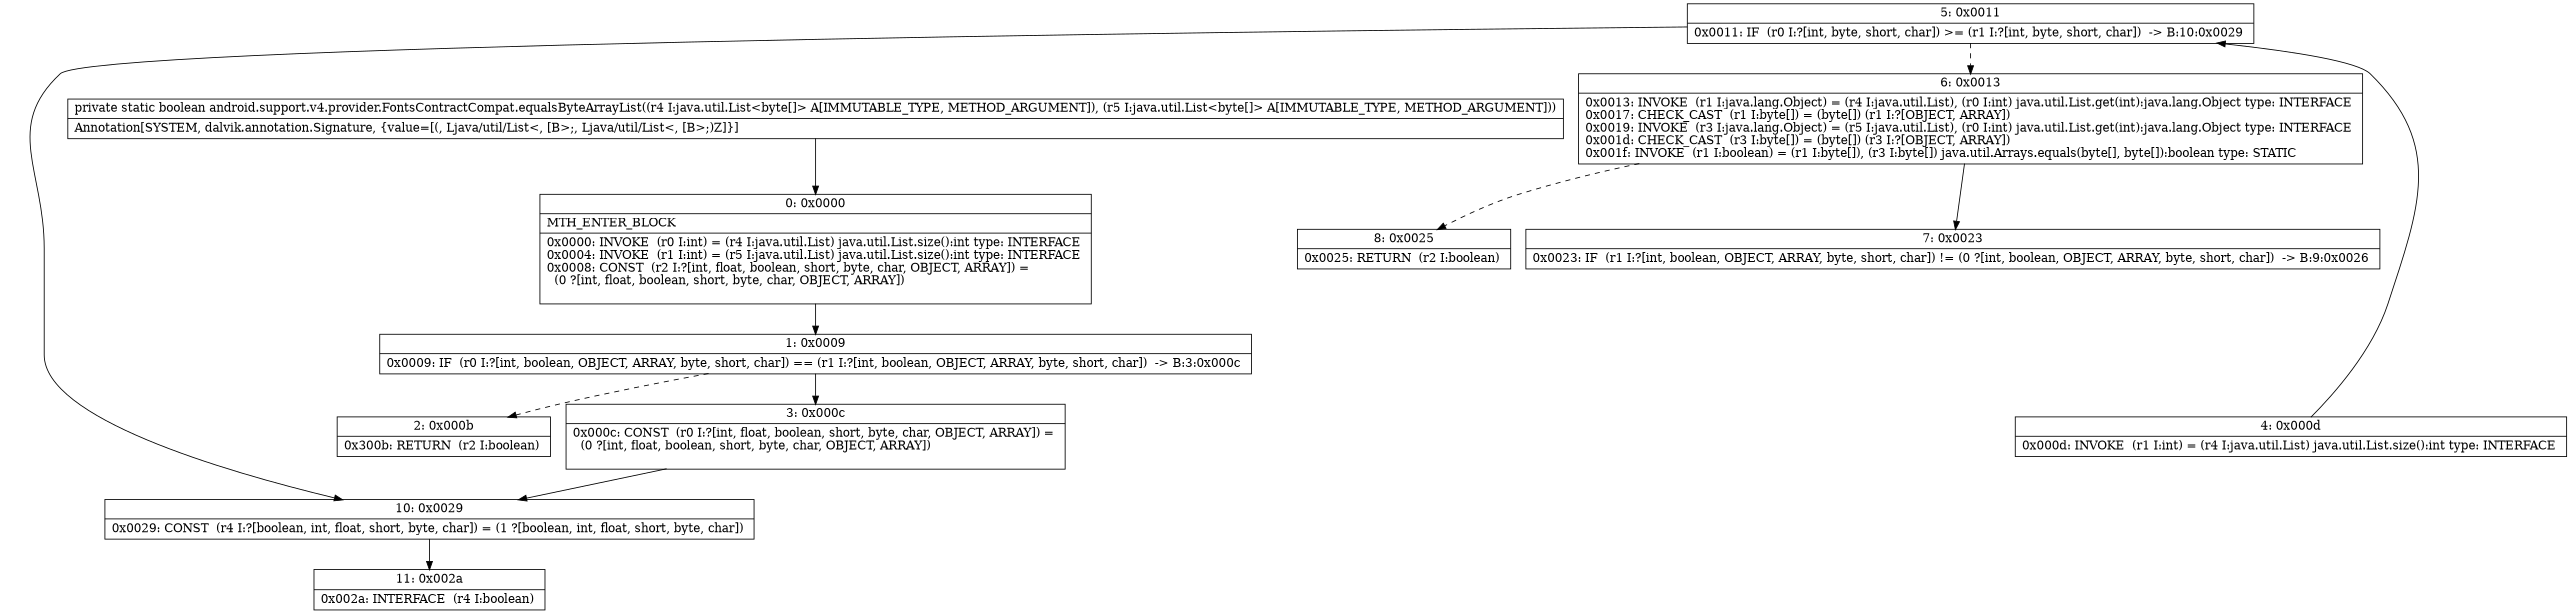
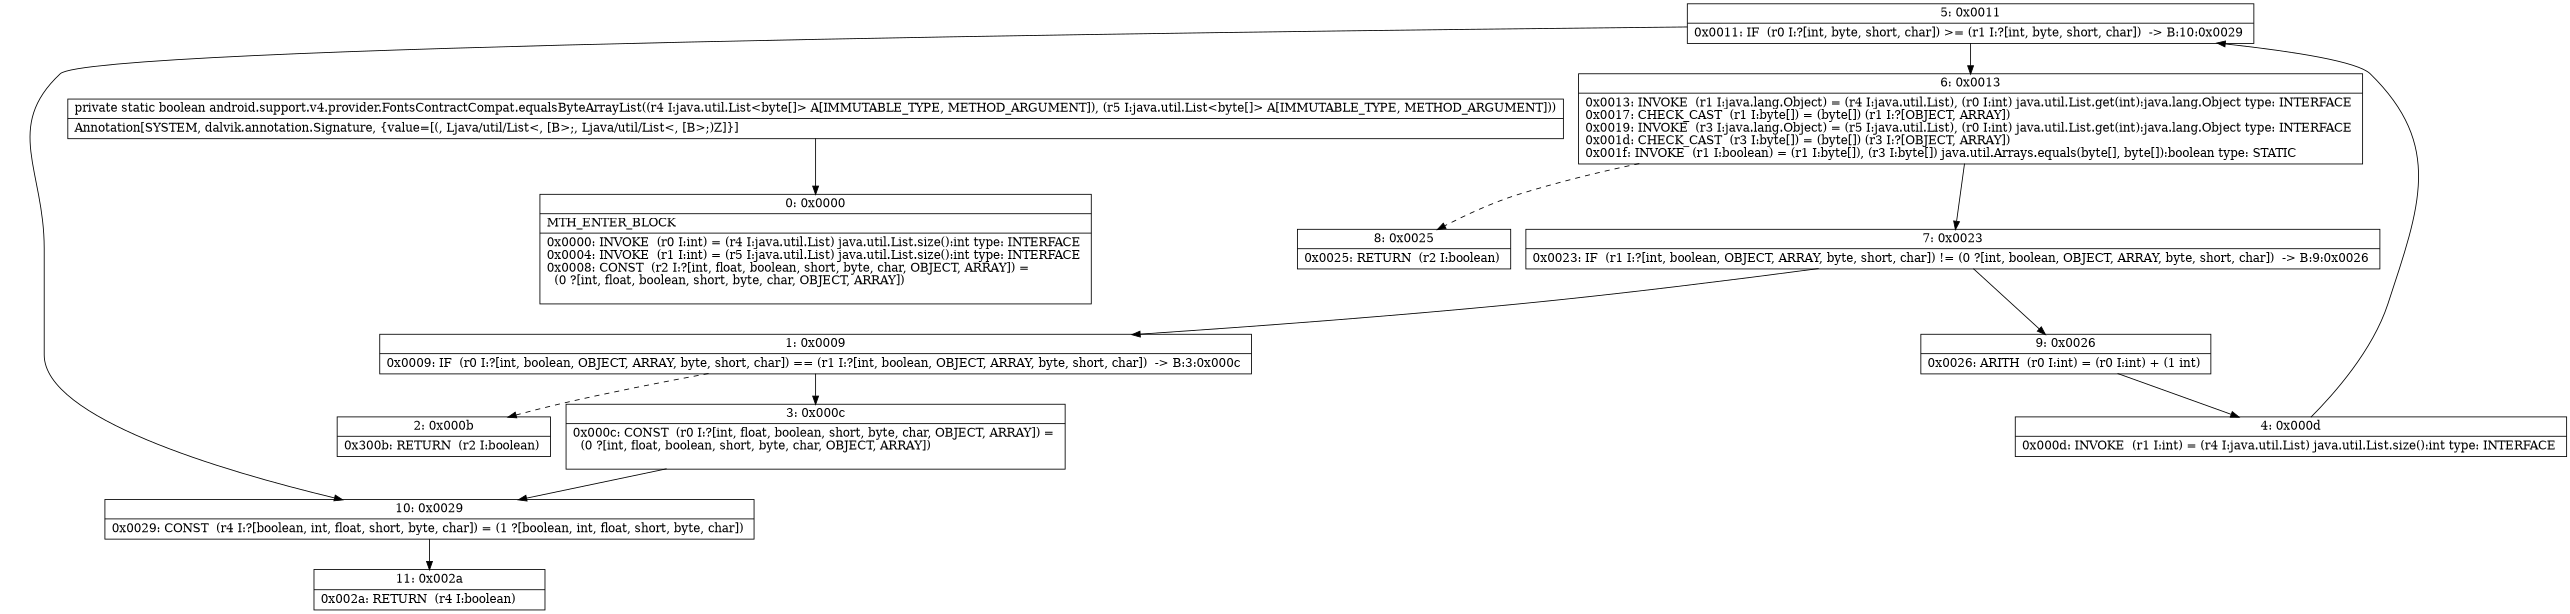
edge "5: 0x0011" -> "6: 0x0013": style dashed -> solid
edge "0: 0x0000" -> "1: 0x0009": now "7: 0x0023" -> "1: 0x0009"
node "9: 0x0026": added
node "11: 0x002a": text "0x002a: INTERFACE  (r4 I:boolean)" -> "0x002a: RETURN  (r4 I:boolean)"
